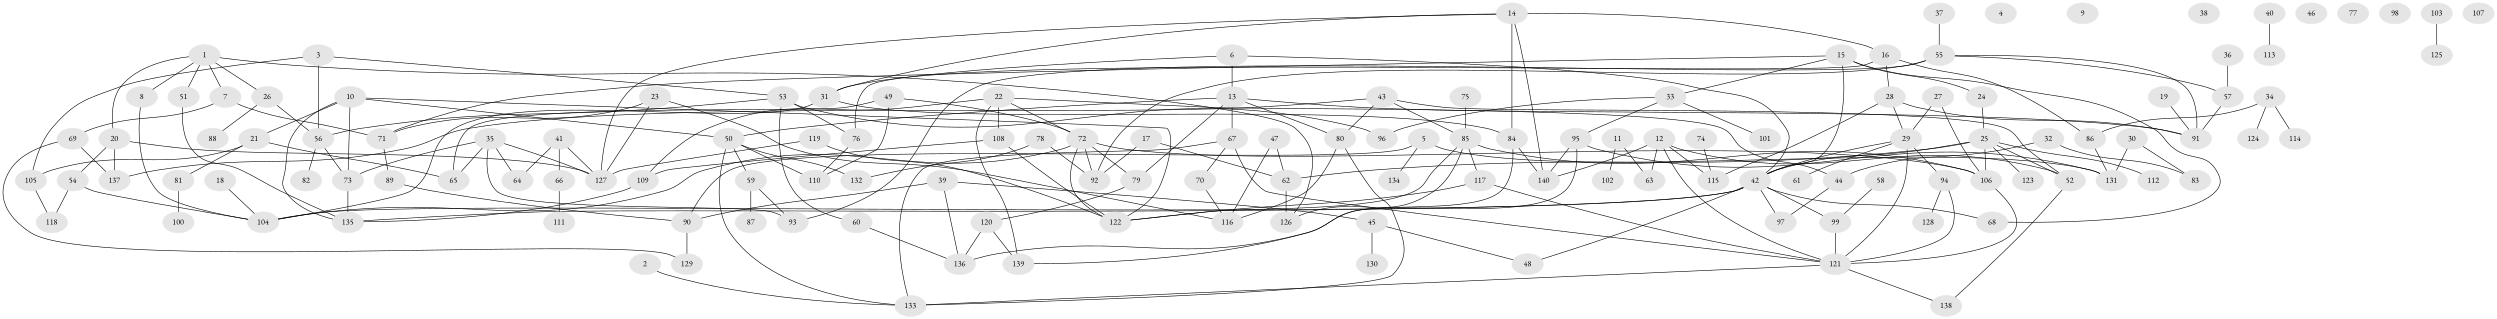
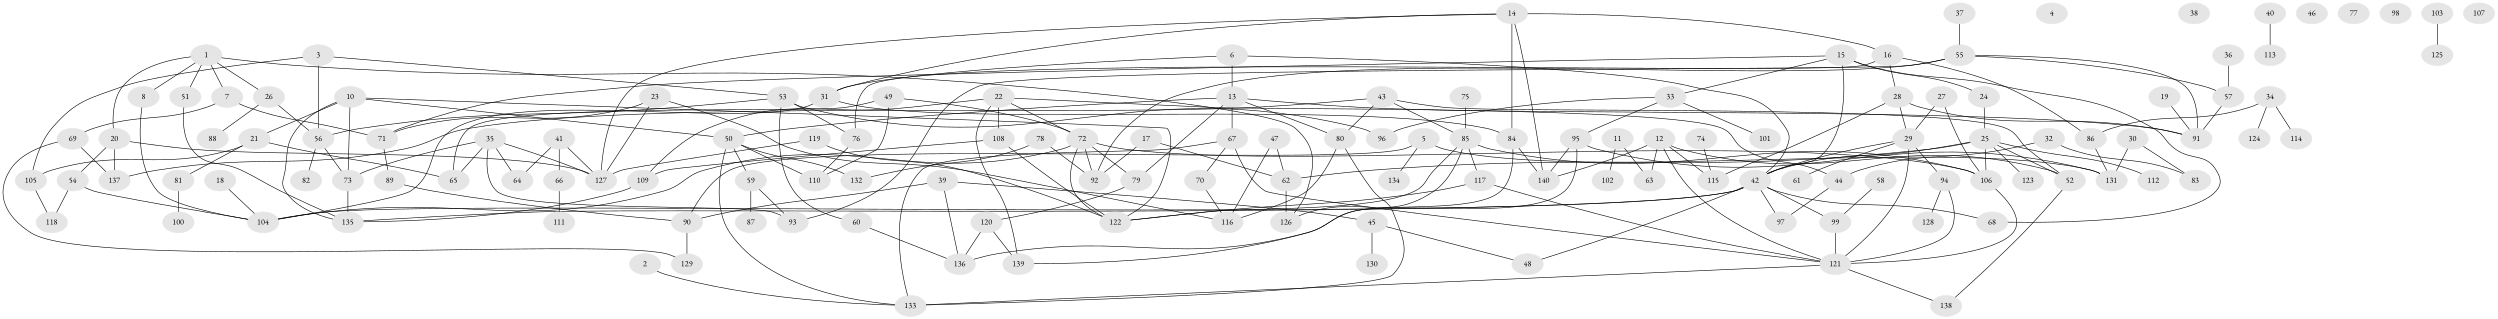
node "9": removed
